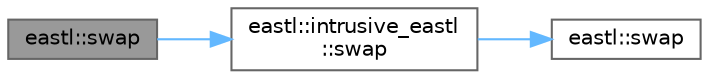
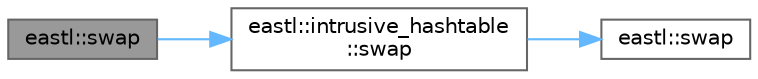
node "eastl::intrusive_eastl ::swap": label "eastl::intrusive_eastl ::swap" -> "eastl::intrusive_hashtable ::swap"
